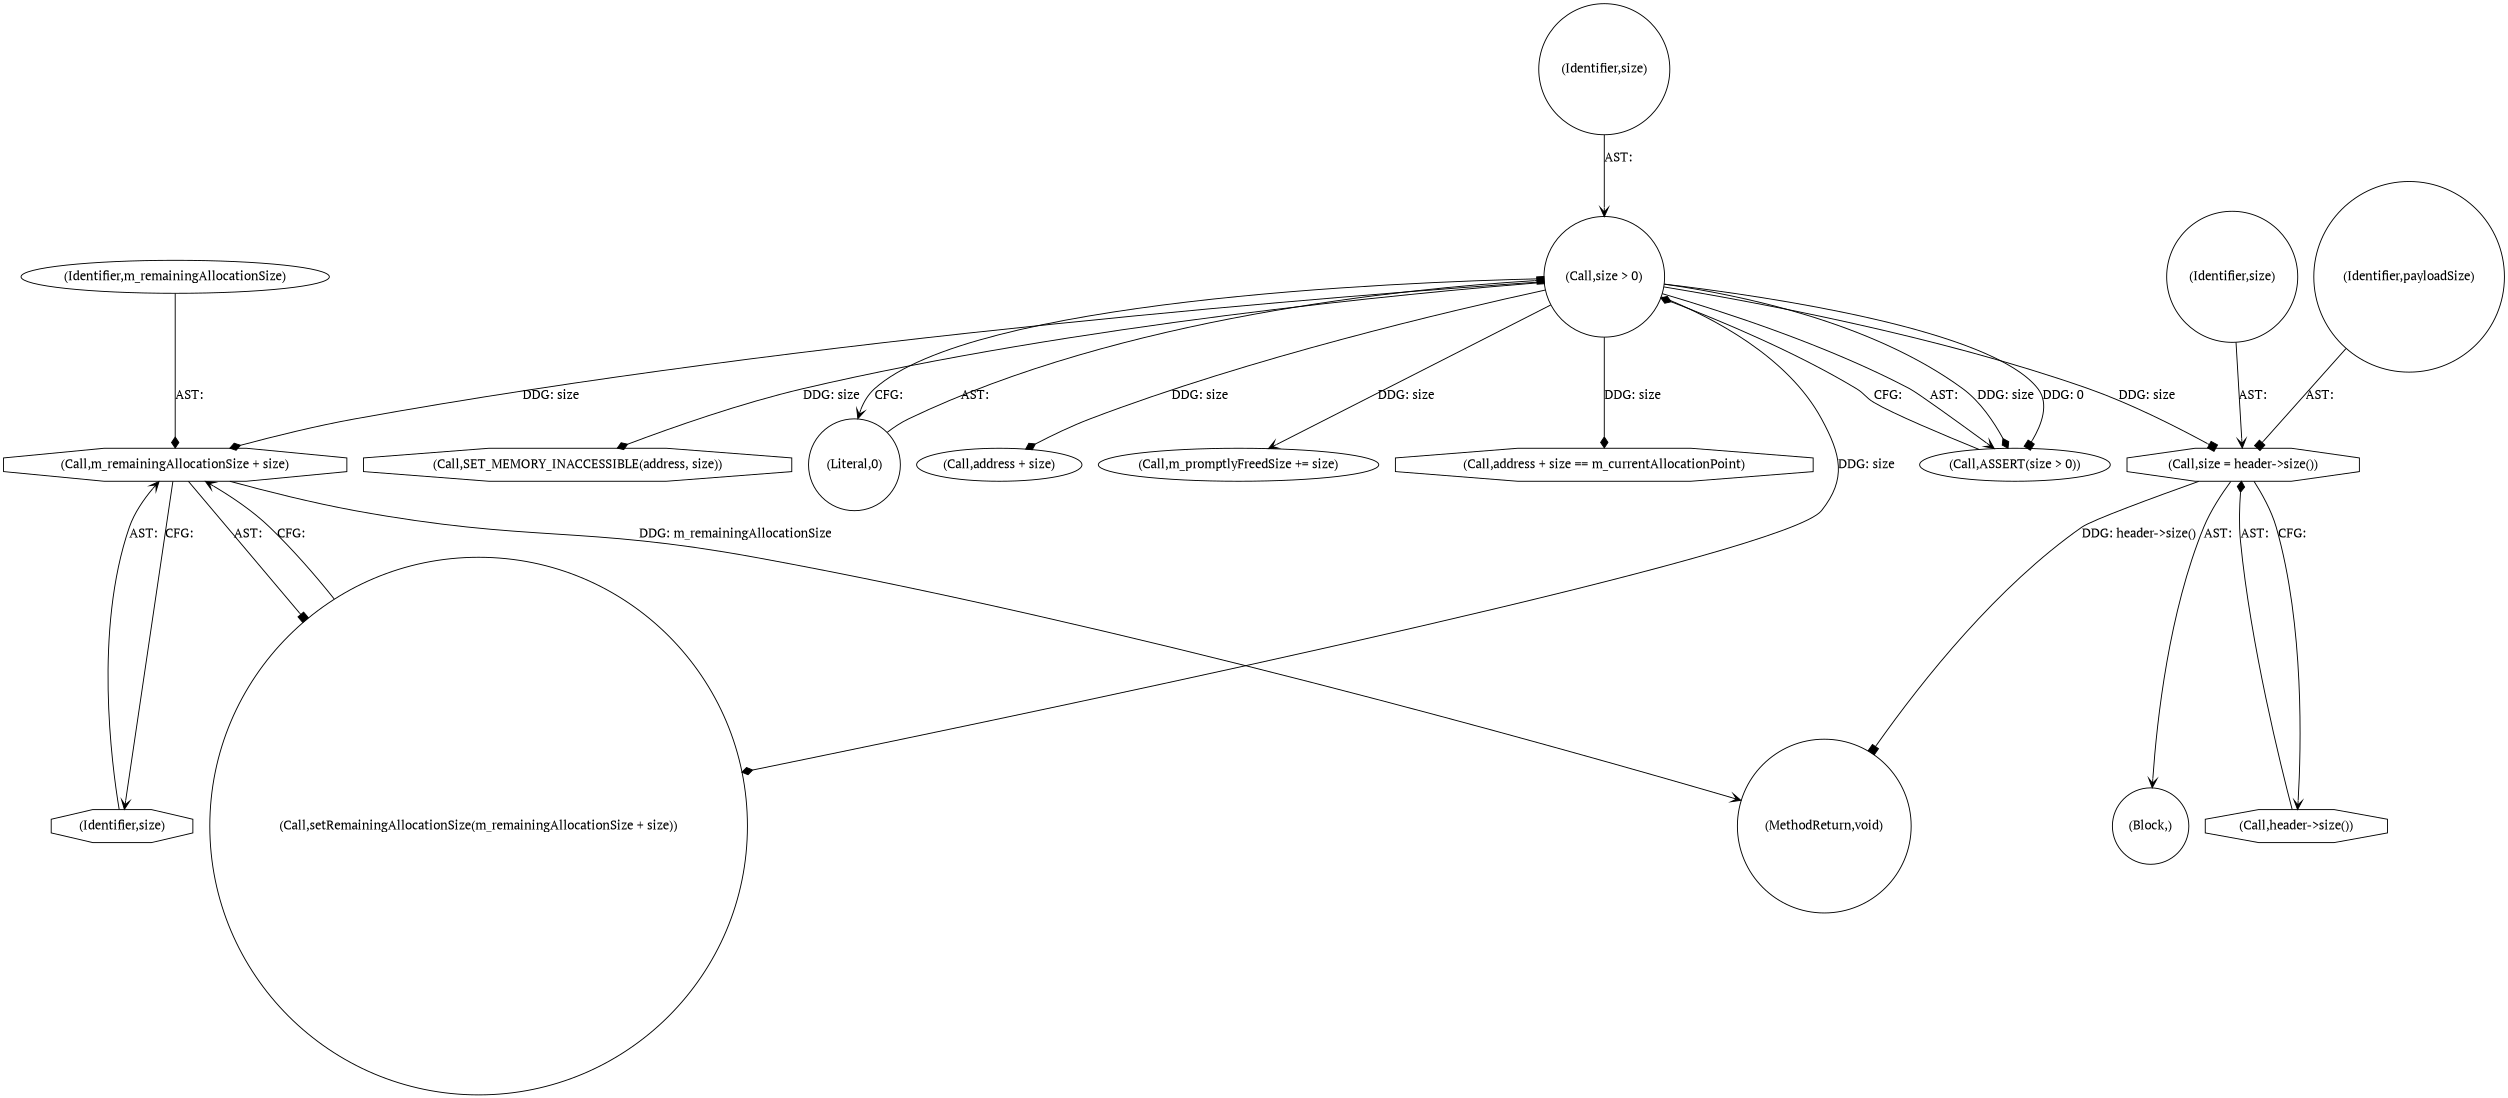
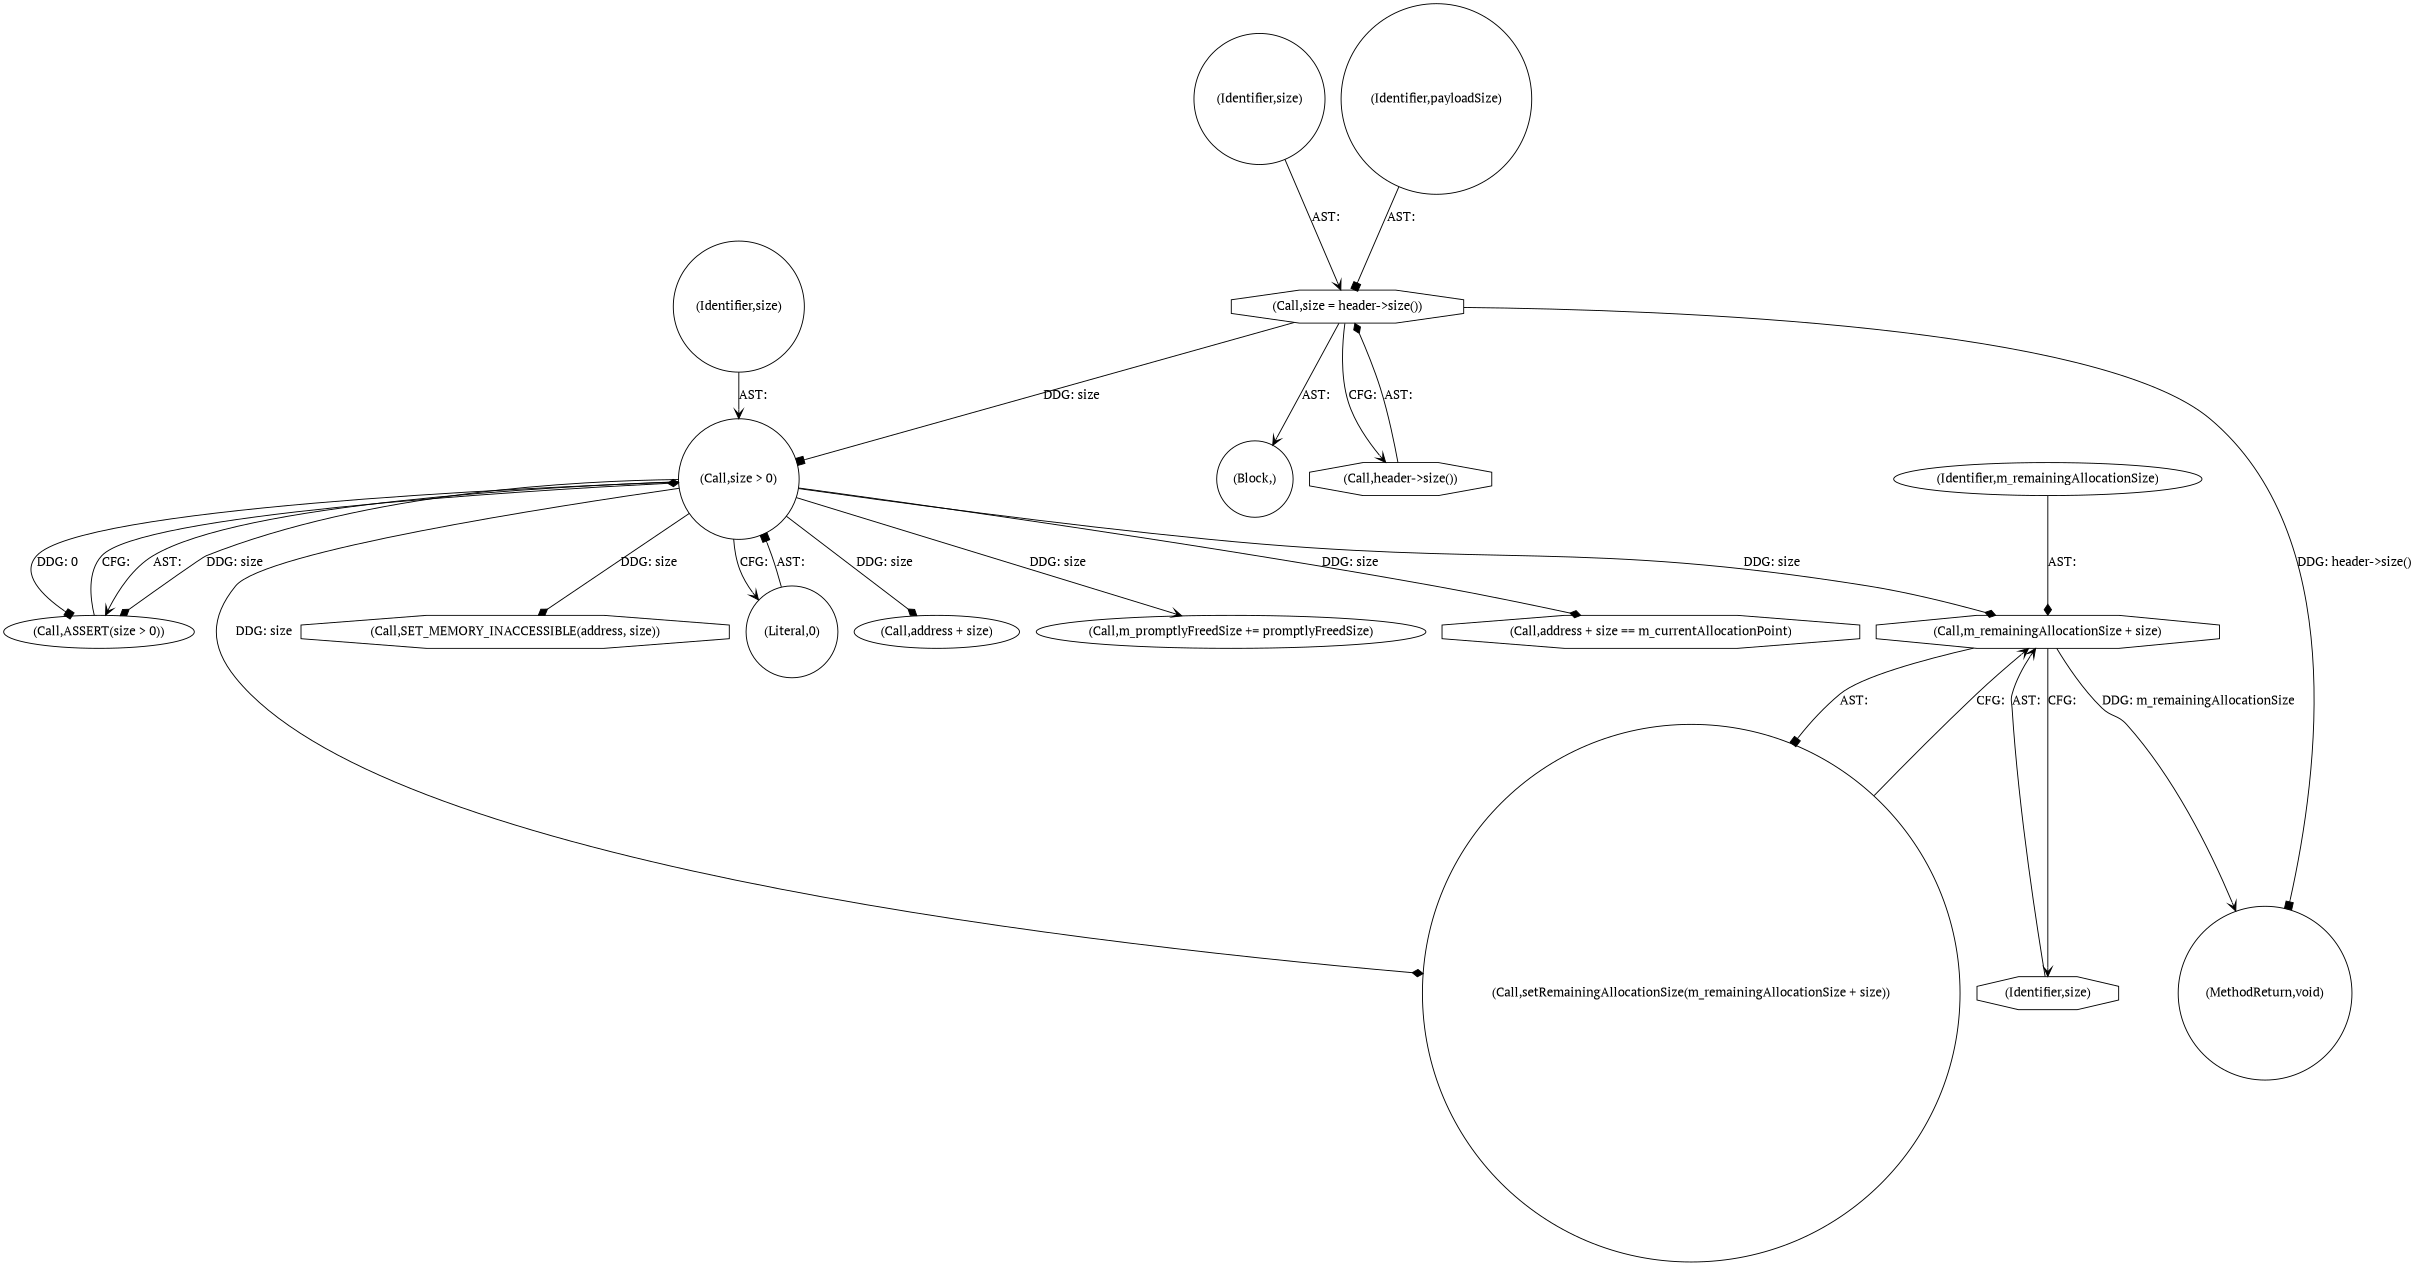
edge "(Call,size > 0)" -> "(Call,size = header->size())": reversed
node "(Call,m_promptlyFreedSize += size)": label "(Call,m_promptlyFreedSize += size)" -> "(Call,m_promptlyFreedSize += promptlyFreedSize)"
